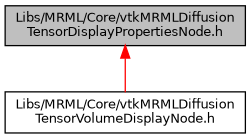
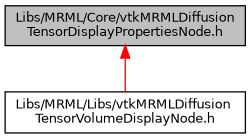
node "Libs/MRML/Core/vtkMRMLDiffusion TensorVolumeDisplayNode.h": label "Libs/MRML/Core/vtkMRMLDiffusion TensorVolumeDisplayNode.h" -> "Libs/MRML/Libs/vtkMRMLDiffusion TensorVolumeDisplayNode.h"
